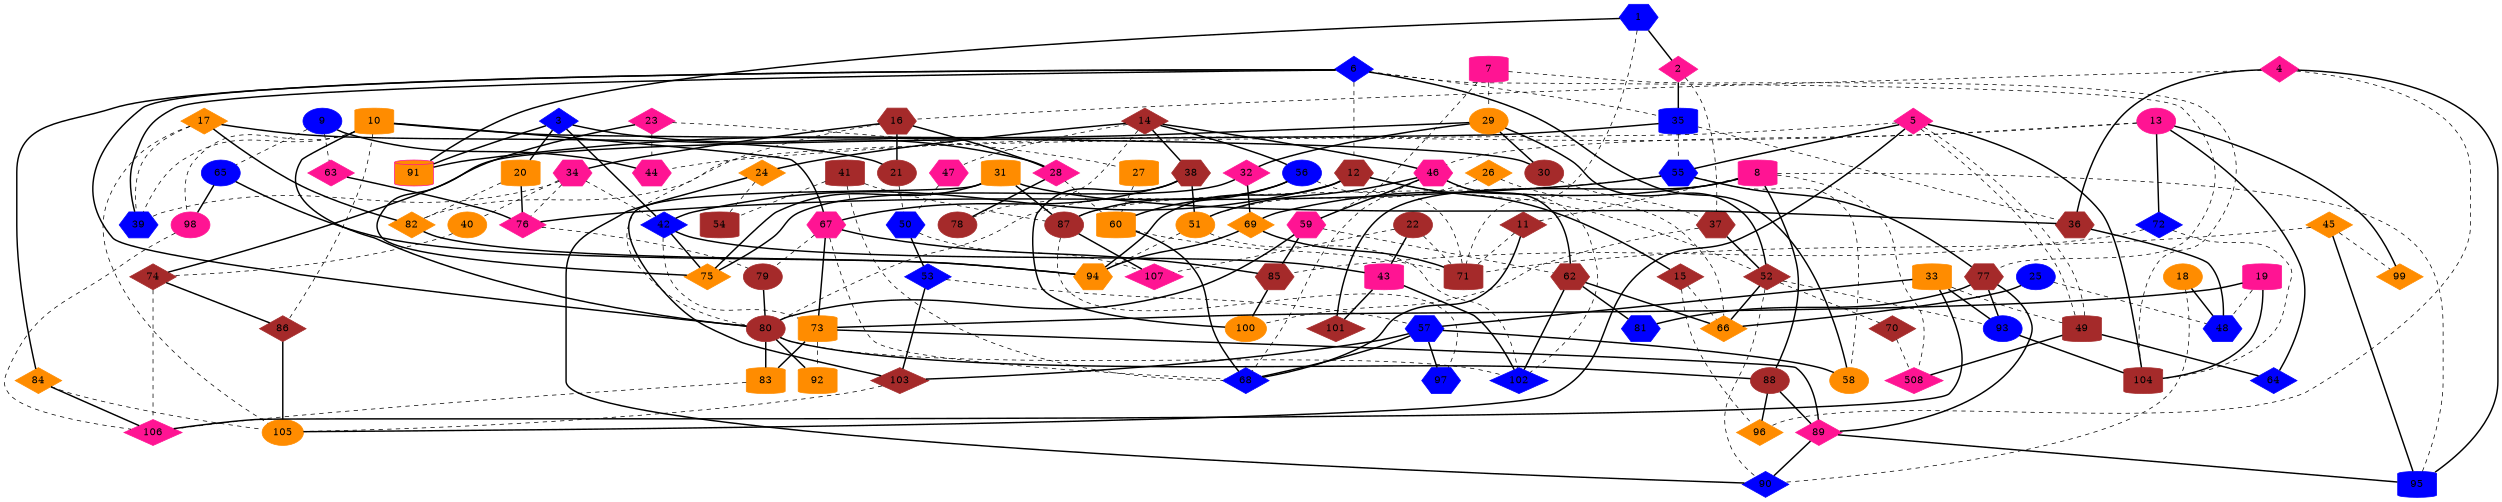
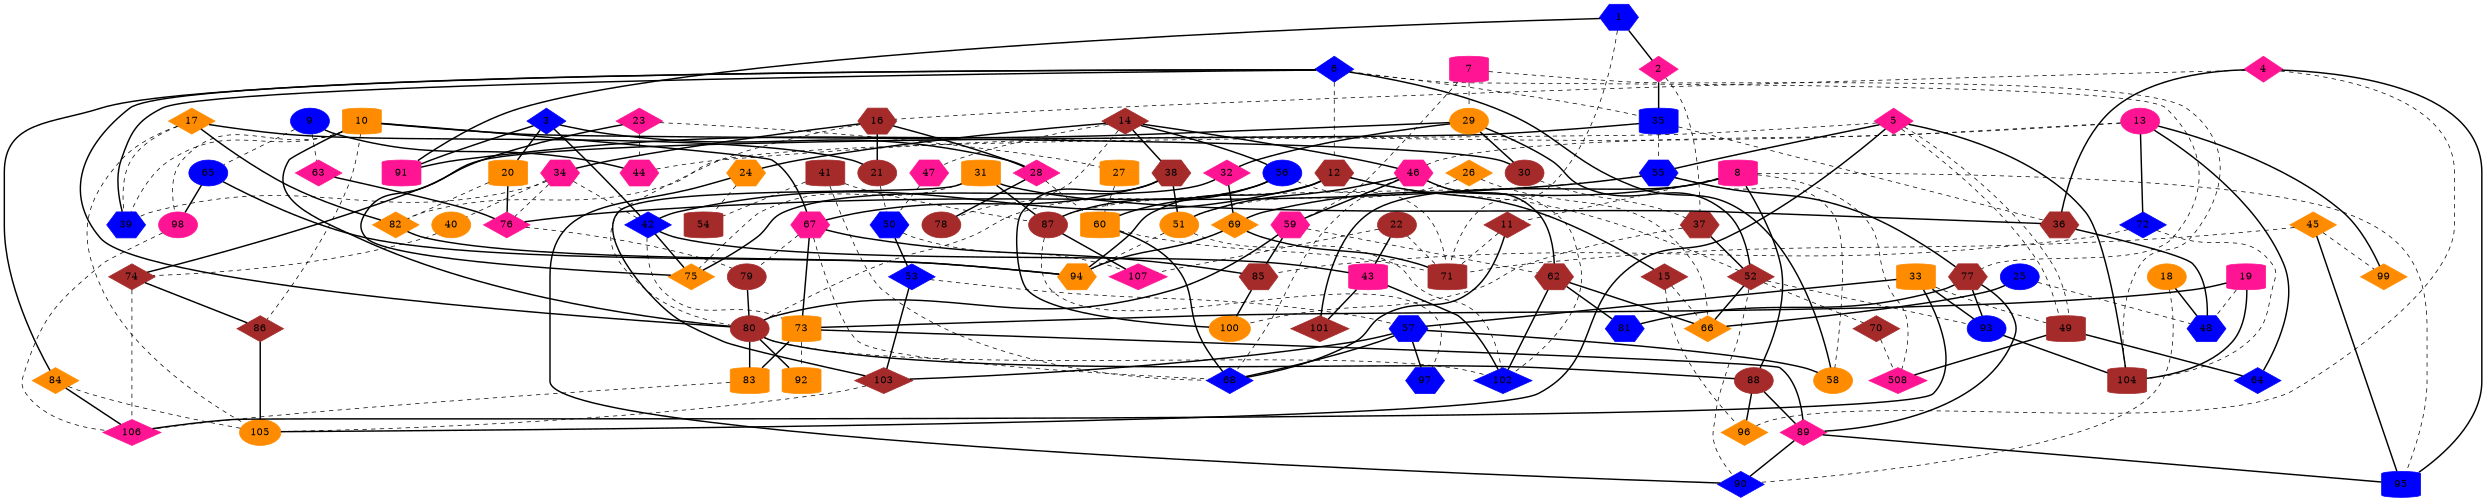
node "91": fillcolor darkorange -> deeppink
node "24": shape diamond -> hexagon
edge "31" -- "75": style bold -> dashed
